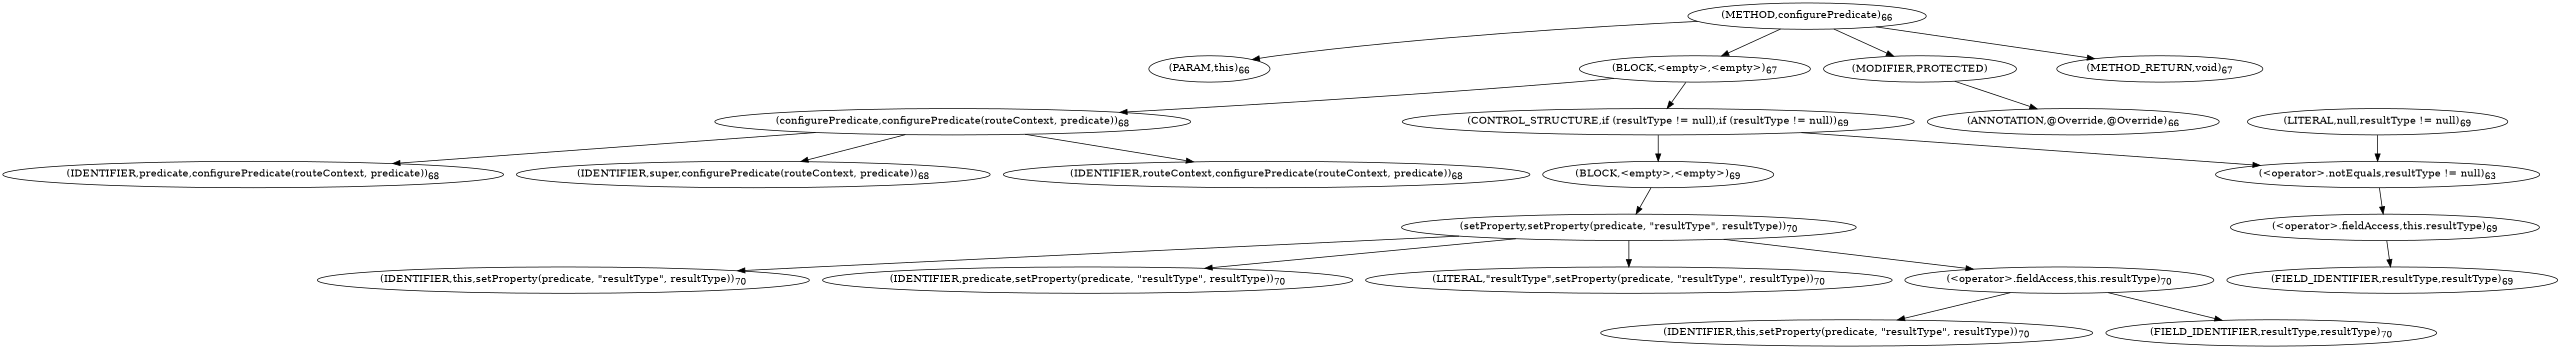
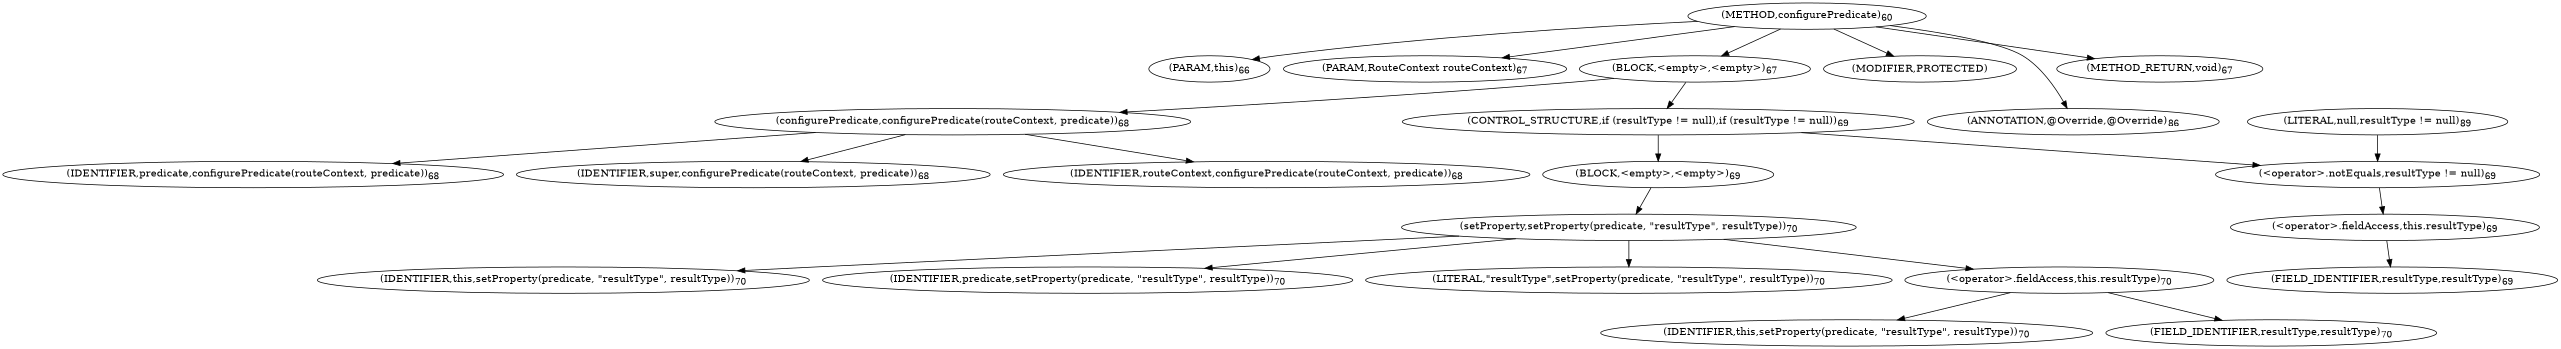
node "(METHOD,configurePredicate)": text "66" -> "60"
node "(PARAM,RouteContext routeContext)": added
edge "(MODIFIER,PROTECTED)" -> "(ANNOTATION,@Override,@Override)": now "(METHOD,configurePredicate)" -> "(ANNOTATION,@Override,@Override)"
node "(ANNOTATION,@Override,@Override)": text "66" -> "86"
node "(LITERAL,null,resultType != null)": text "69" -> "89"
node "(<operator>.notEquals,resultType != null)": text "63" -> "69"
